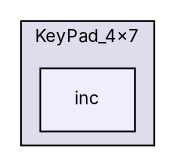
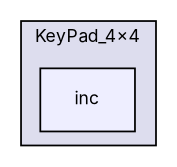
cluster "KeyPad_4x7": label "KeyPad_4x7" -> "KeyPad_4x4"
